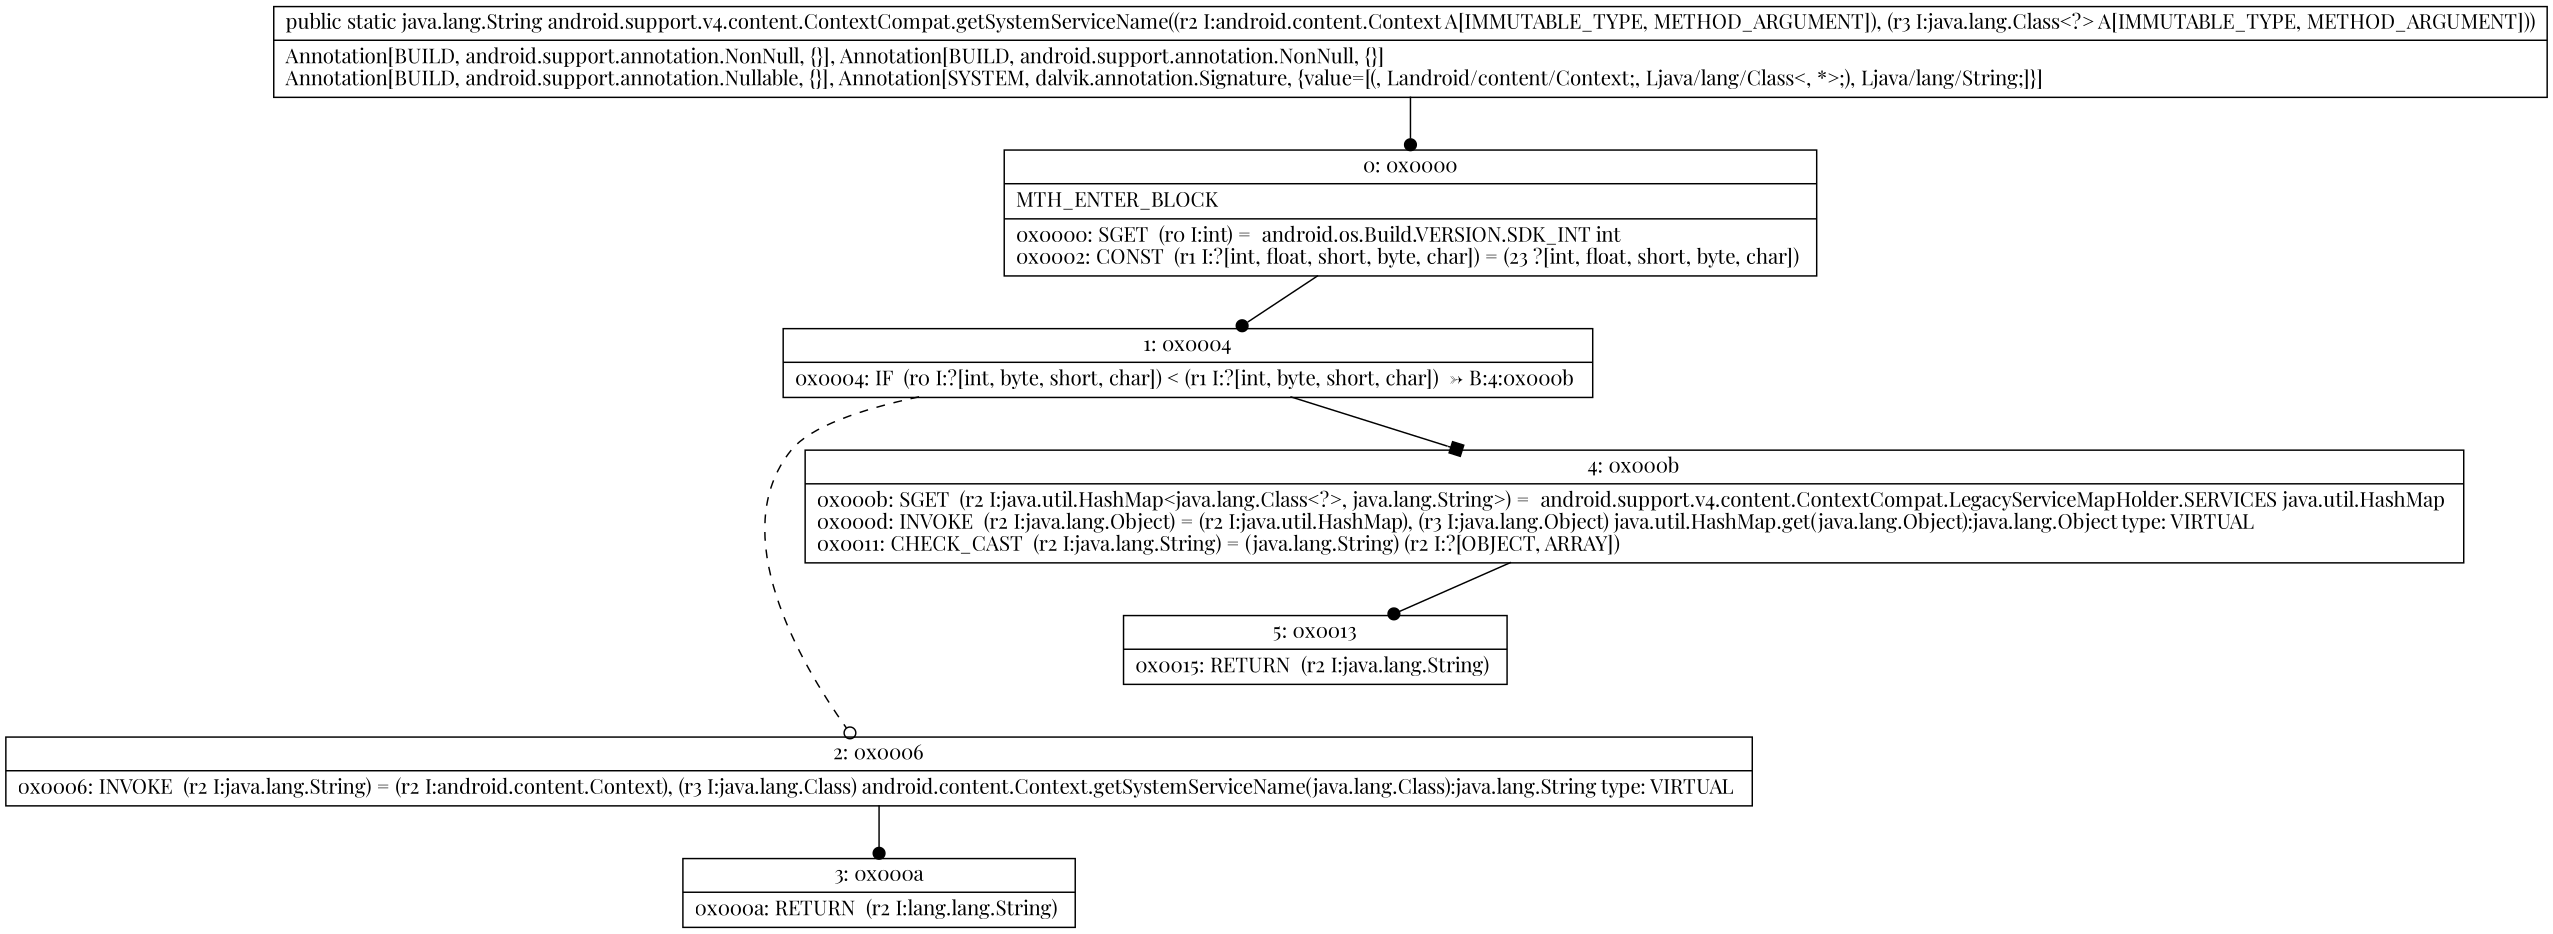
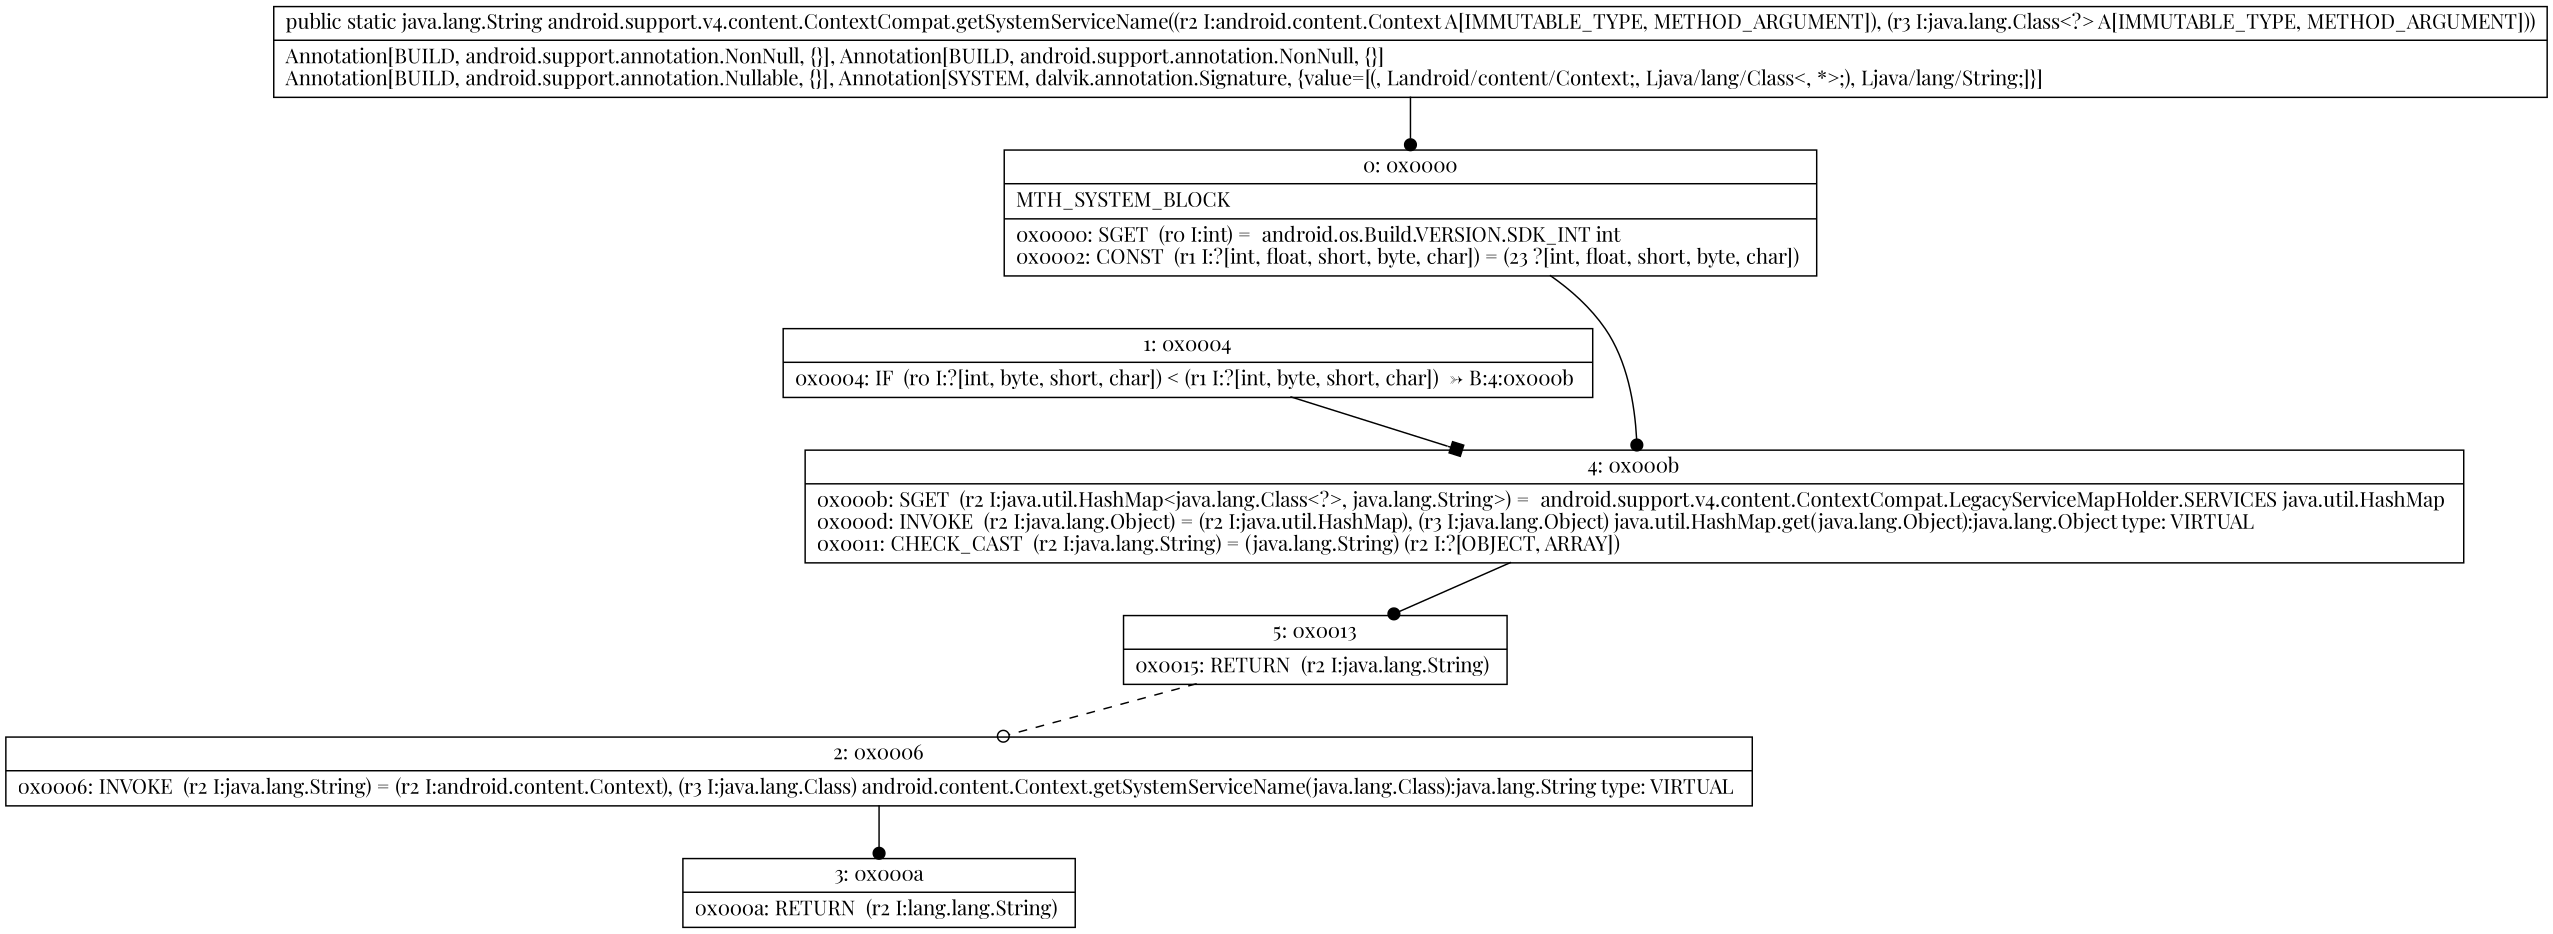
node "0: 0x0000": text "MTH_ENTER_BLOCK" -> "MTH_SYSTEM_BLOCK"
edge "0: 0x0000" -> "1: 0x0004": now "0: 0x0000" -> "4: 0x000b"
edge "1: 0x0004" -> "2: 0x0006": now "5: 0x0013" -> "2: 0x0006"
